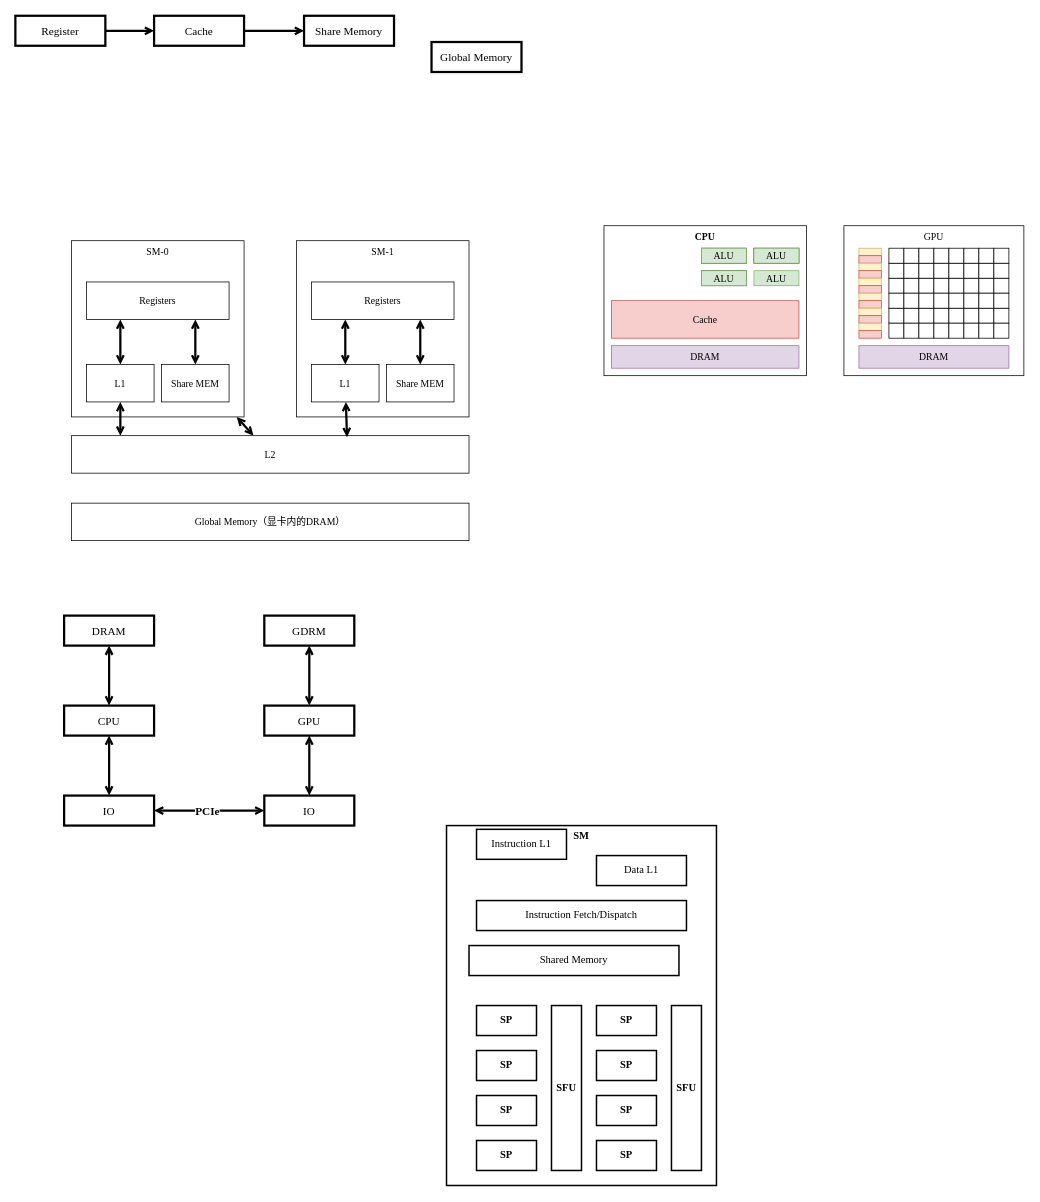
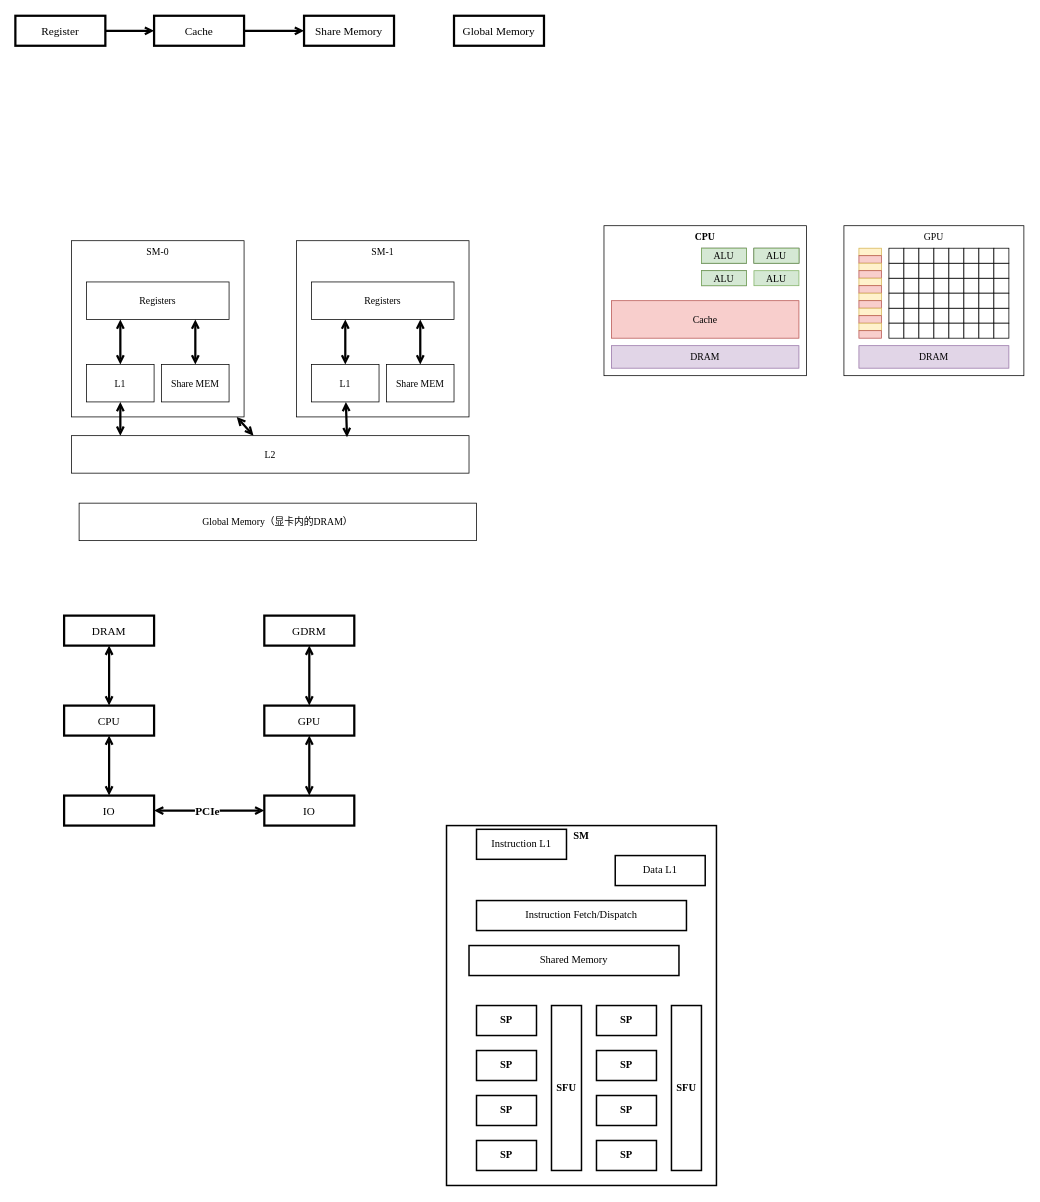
node "Global Memory": moved (477, 57) -> (499, 30)
node "Global Memory（显卡内的DRAM）": moved (270, 522) -> (278, 522)
node "Data L1": moved (642, 870) -> (660, 870)
